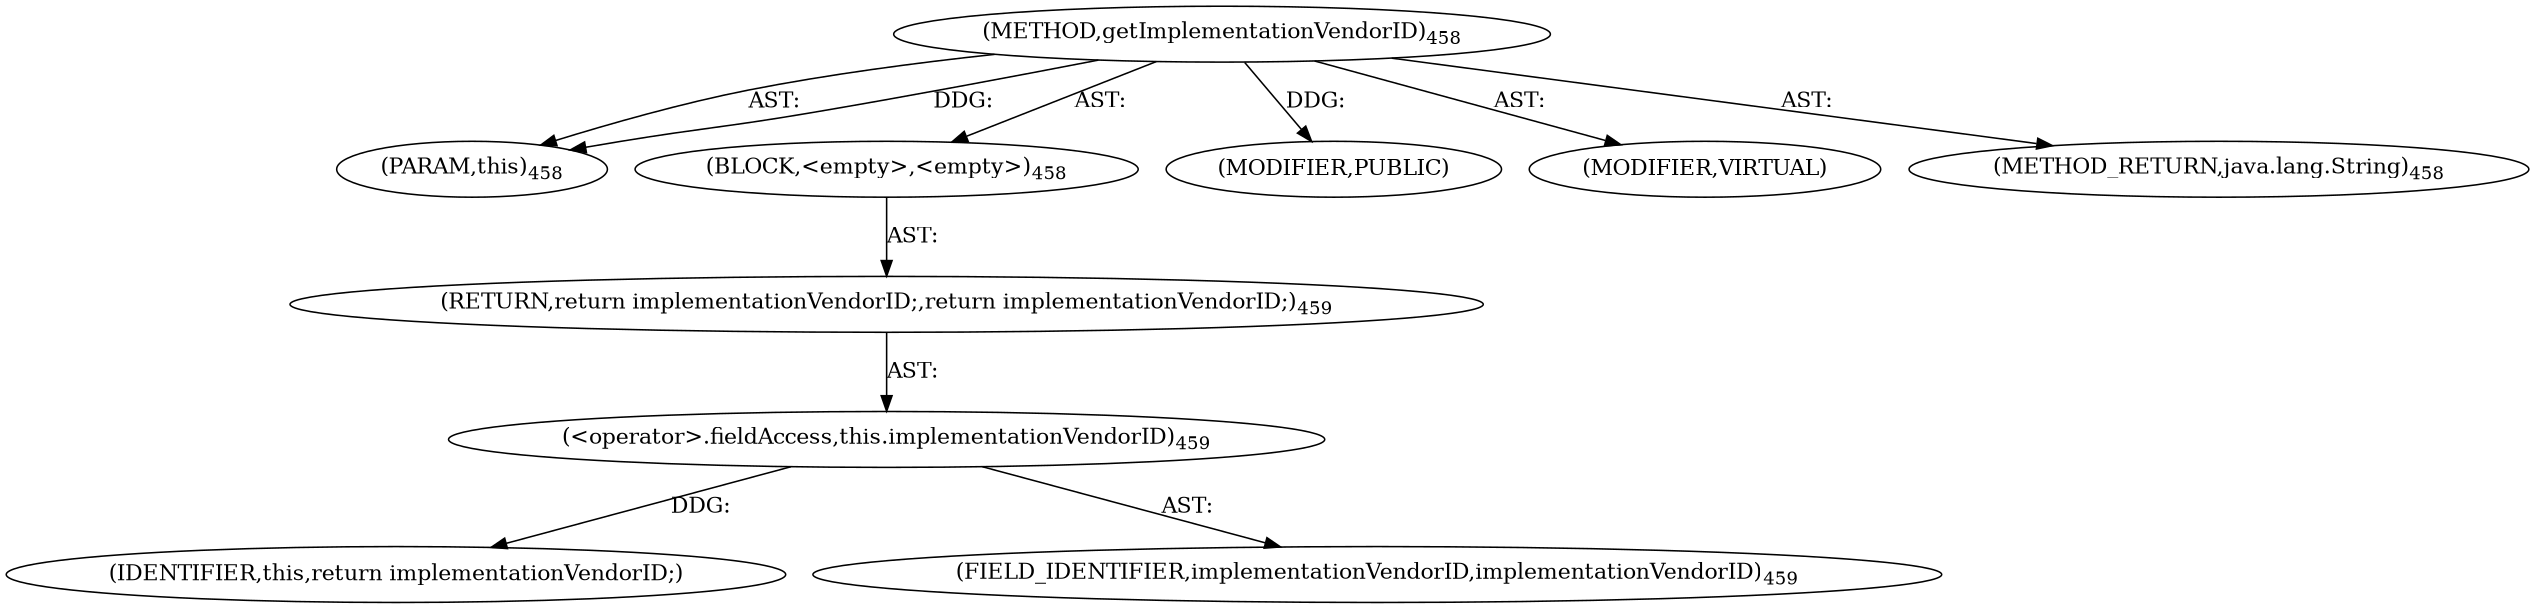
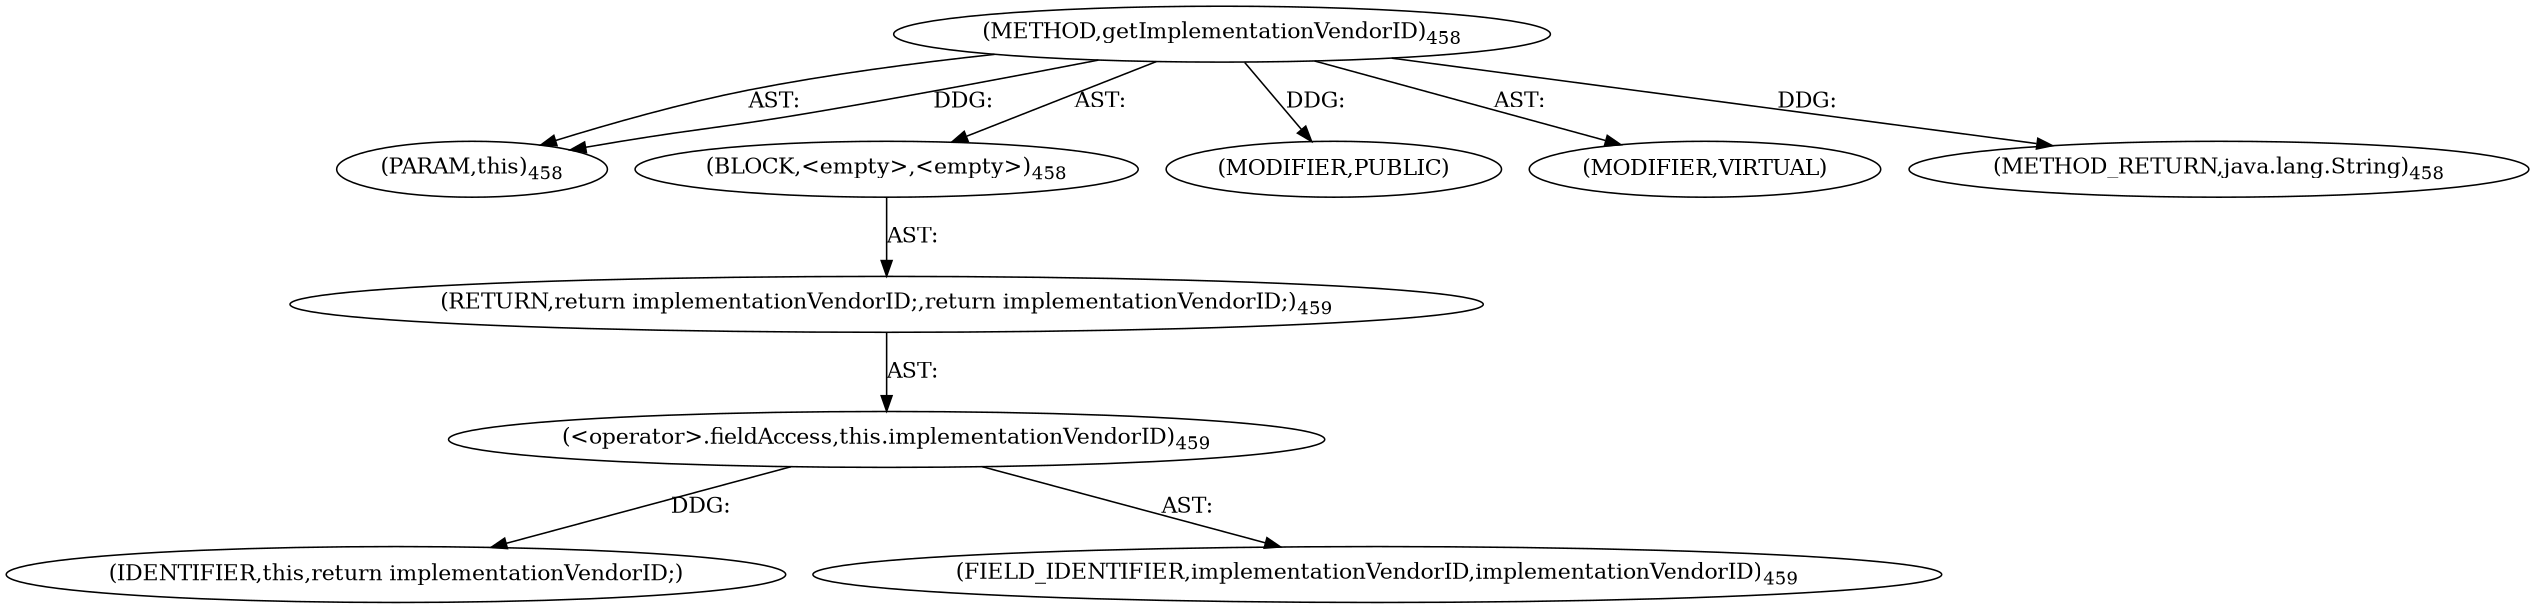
edge "(METHOD,getImplementationVendorID)" -> "(METHOD_RETURN,java.lang.String)": label "AST: " -> "DDG: "
